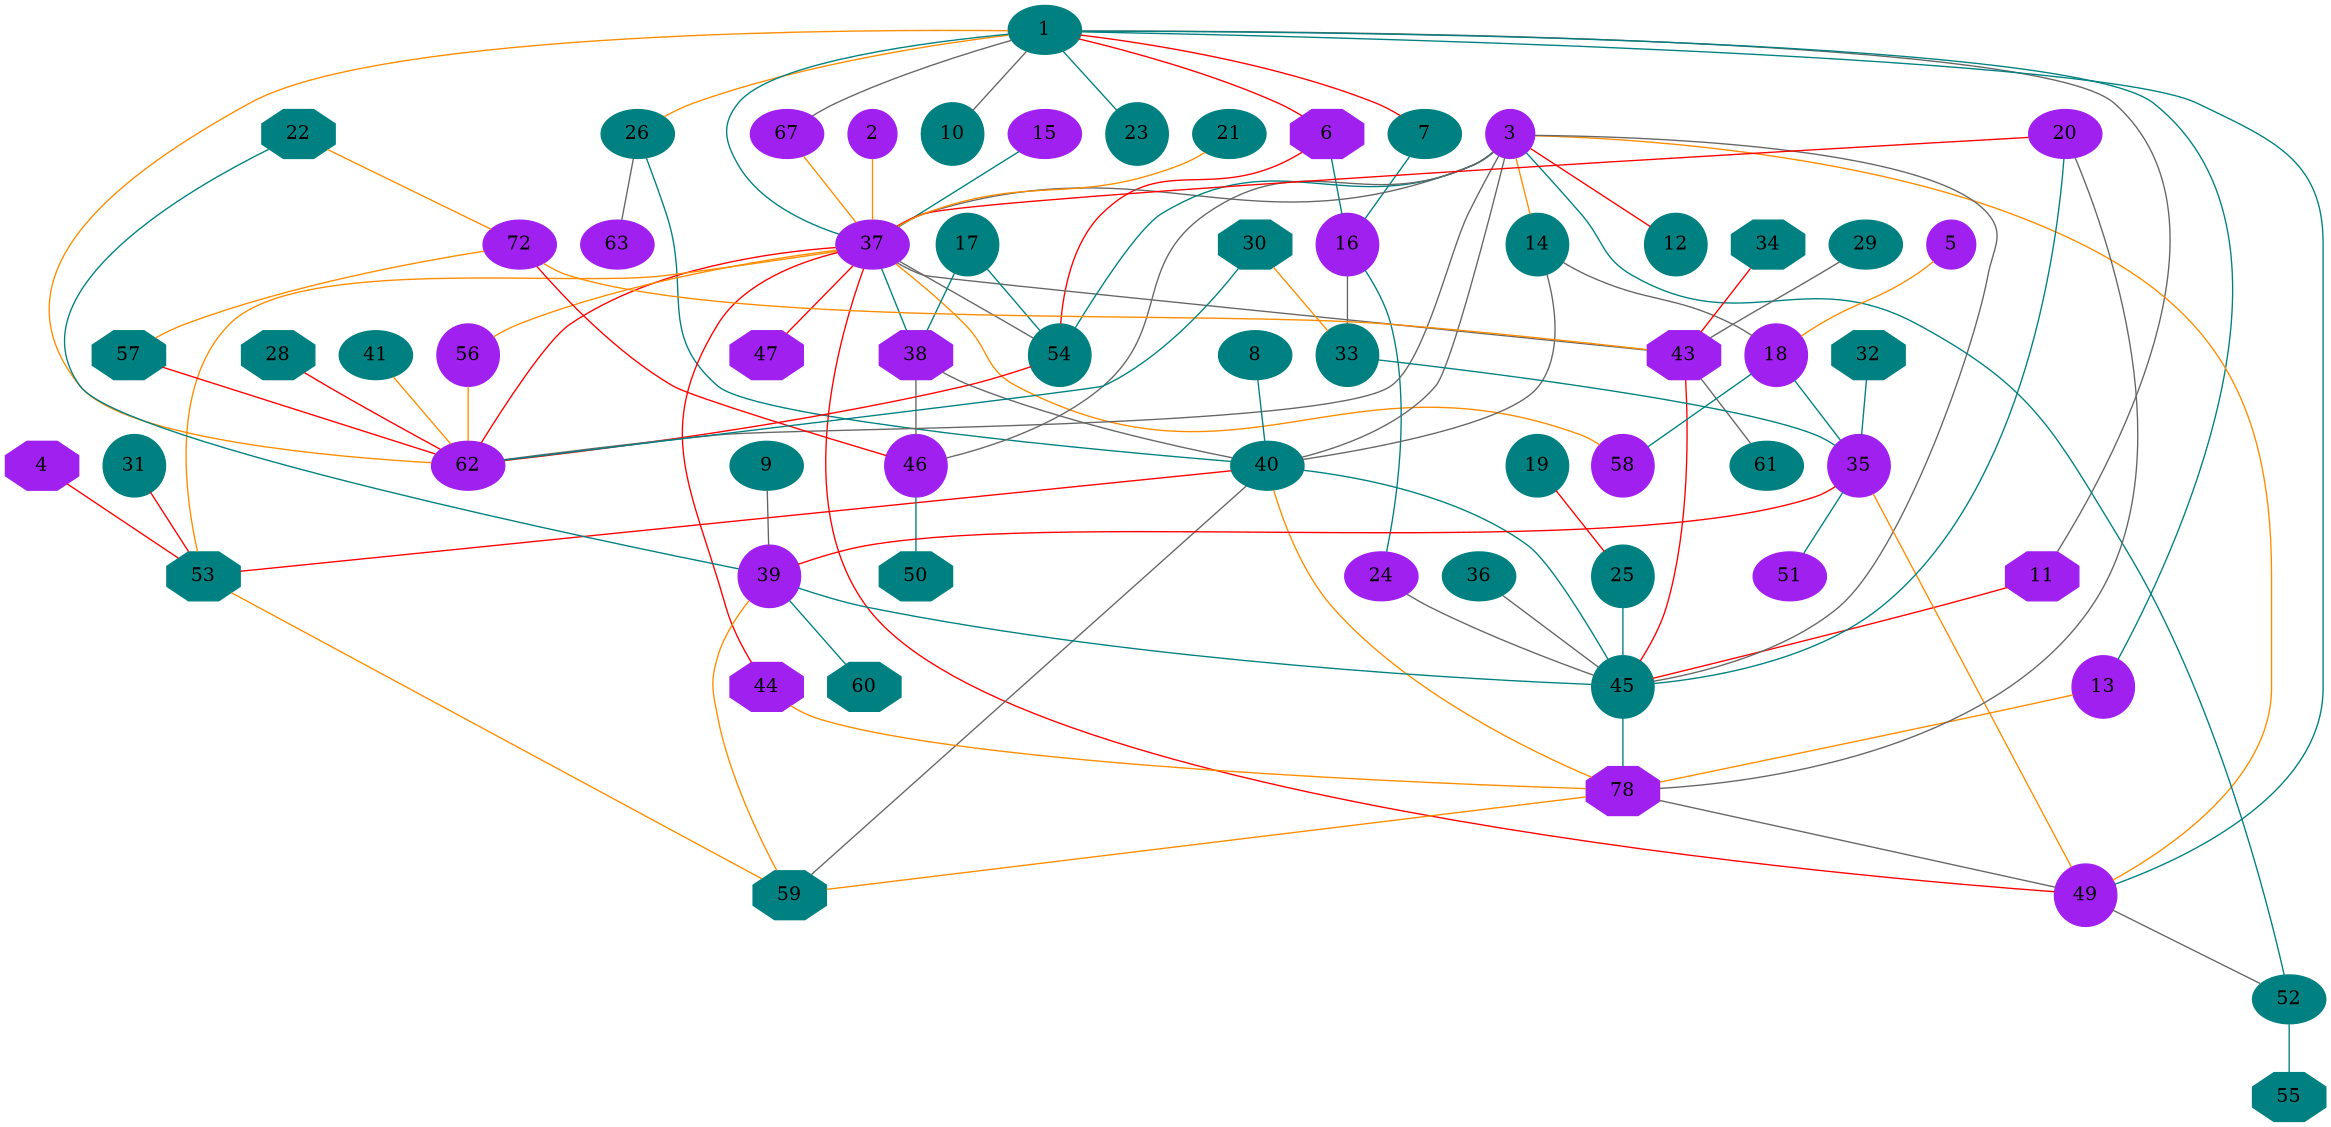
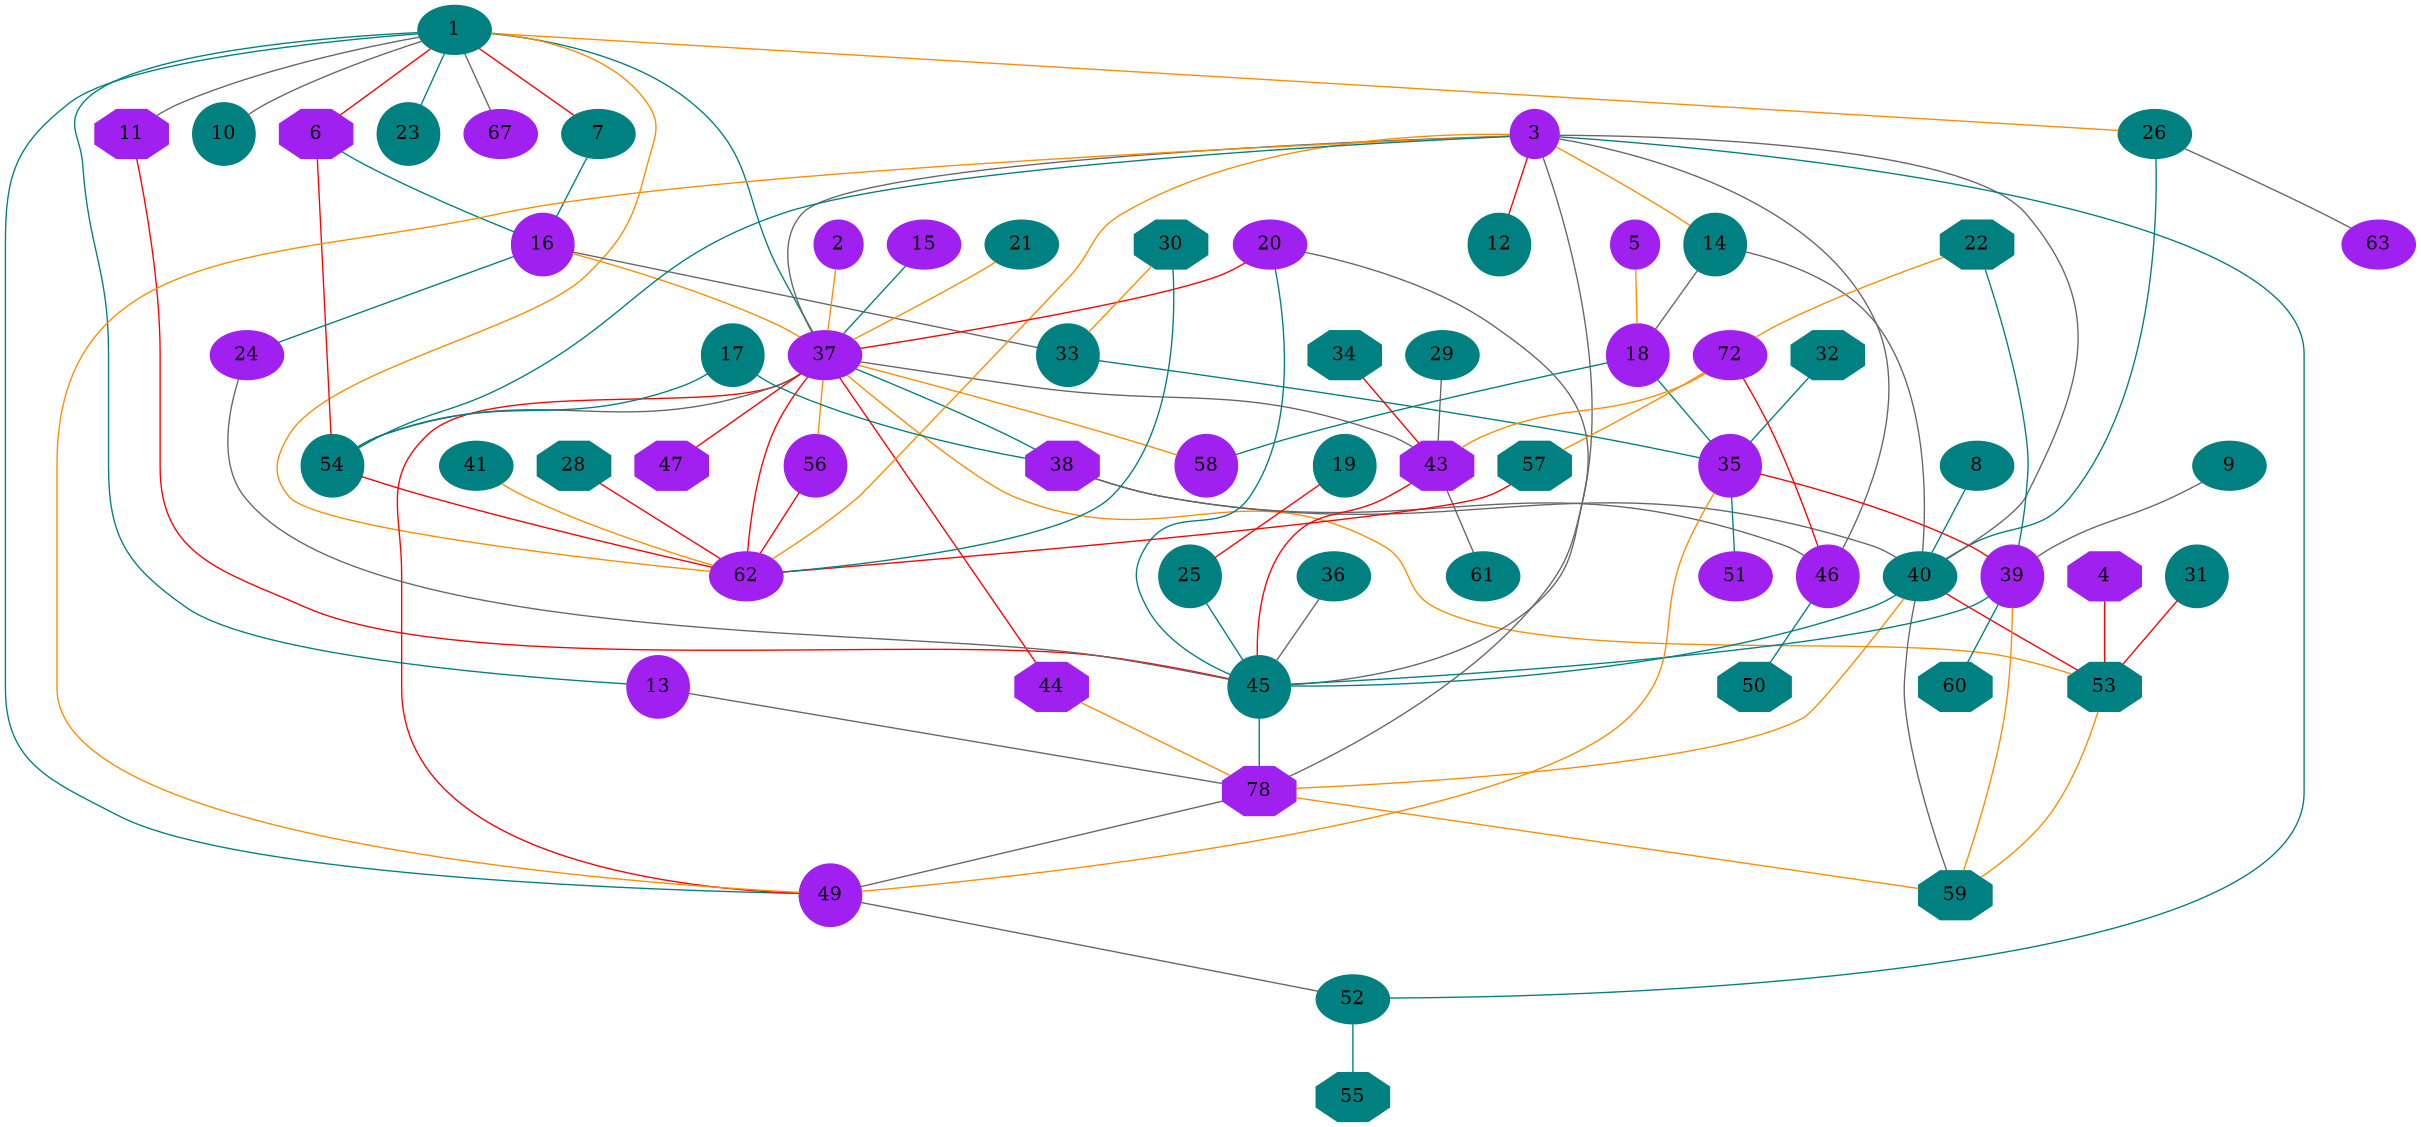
edge "67" -- "37": now "16" -- "37"
edge "56" -- "62": color darkorange -> red
edge "3" -- "62": color gray40 -> darkorange
edge "13" -- "78": color darkorange -> gray40
